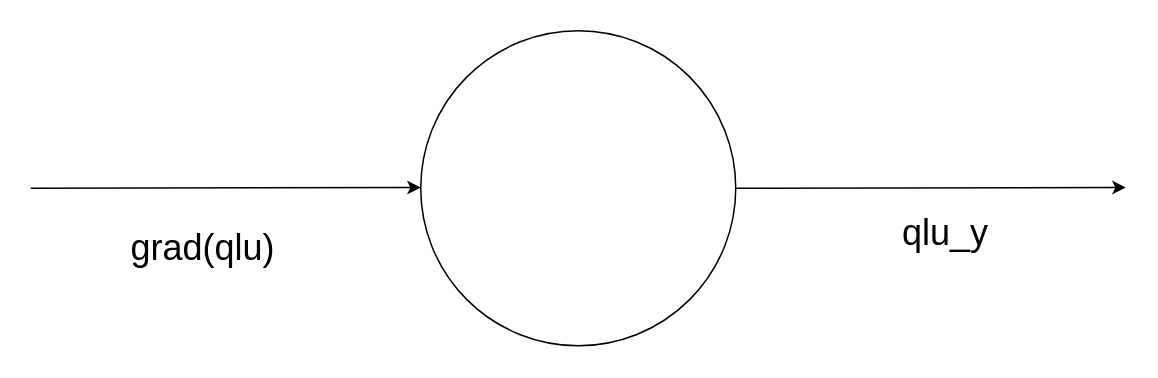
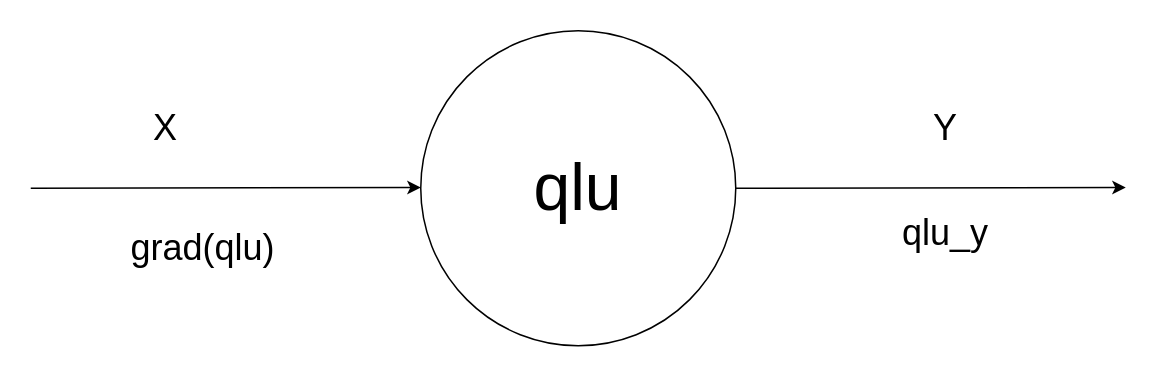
node "X": added
node "Y": added
node "qlu": added
